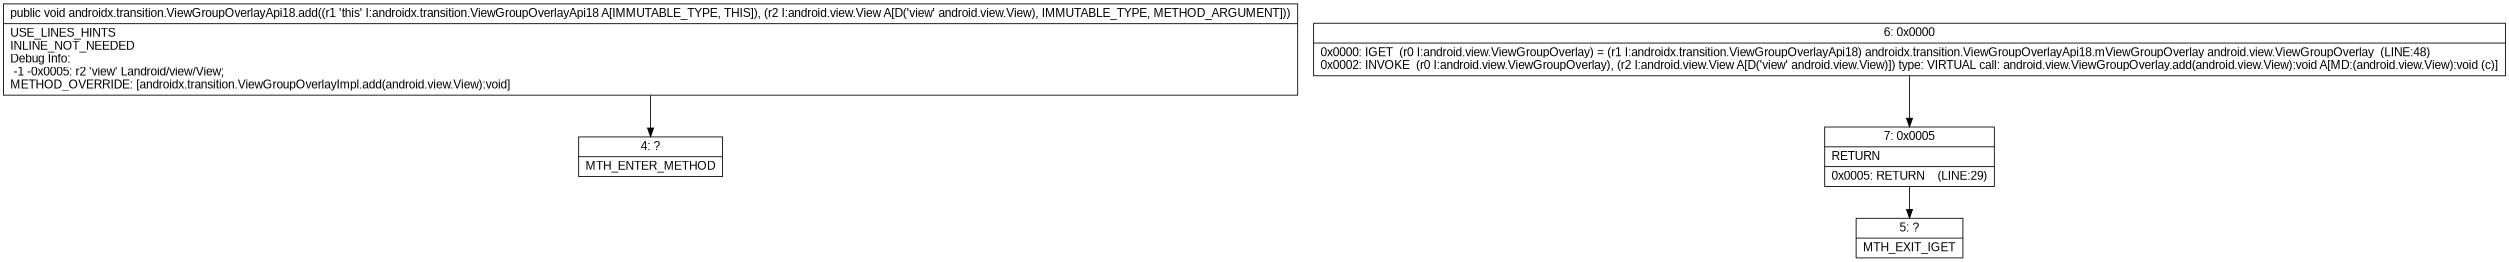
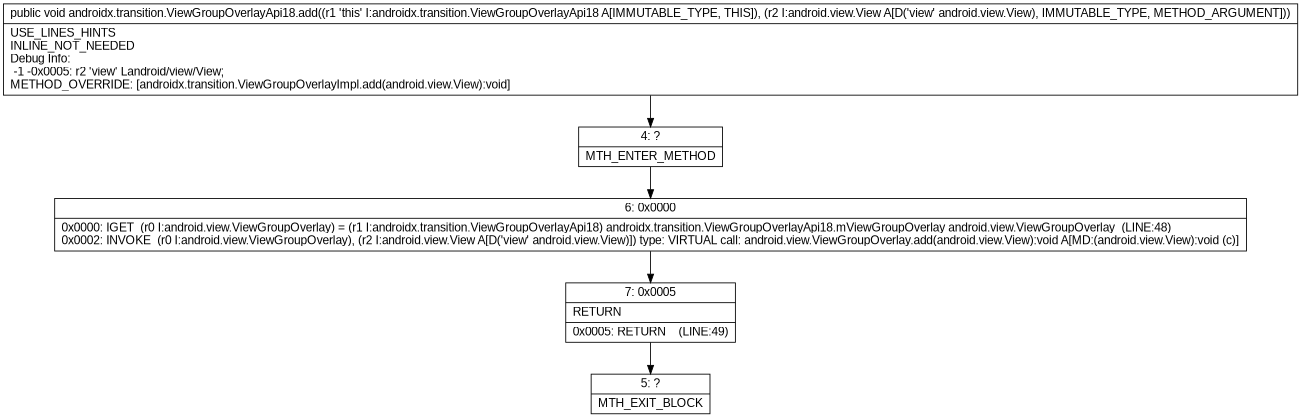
node "7: 0x0005": text "0x0005: RETURN    (LINE:29)" -> "0x0005: RETURN    (LINE:49)"
edge "4: ?" -> "6: 0x0000": added
node "5: ?": text "MTH_EXIT_IGET" -> "MTH_EXIT_BLOCK"
